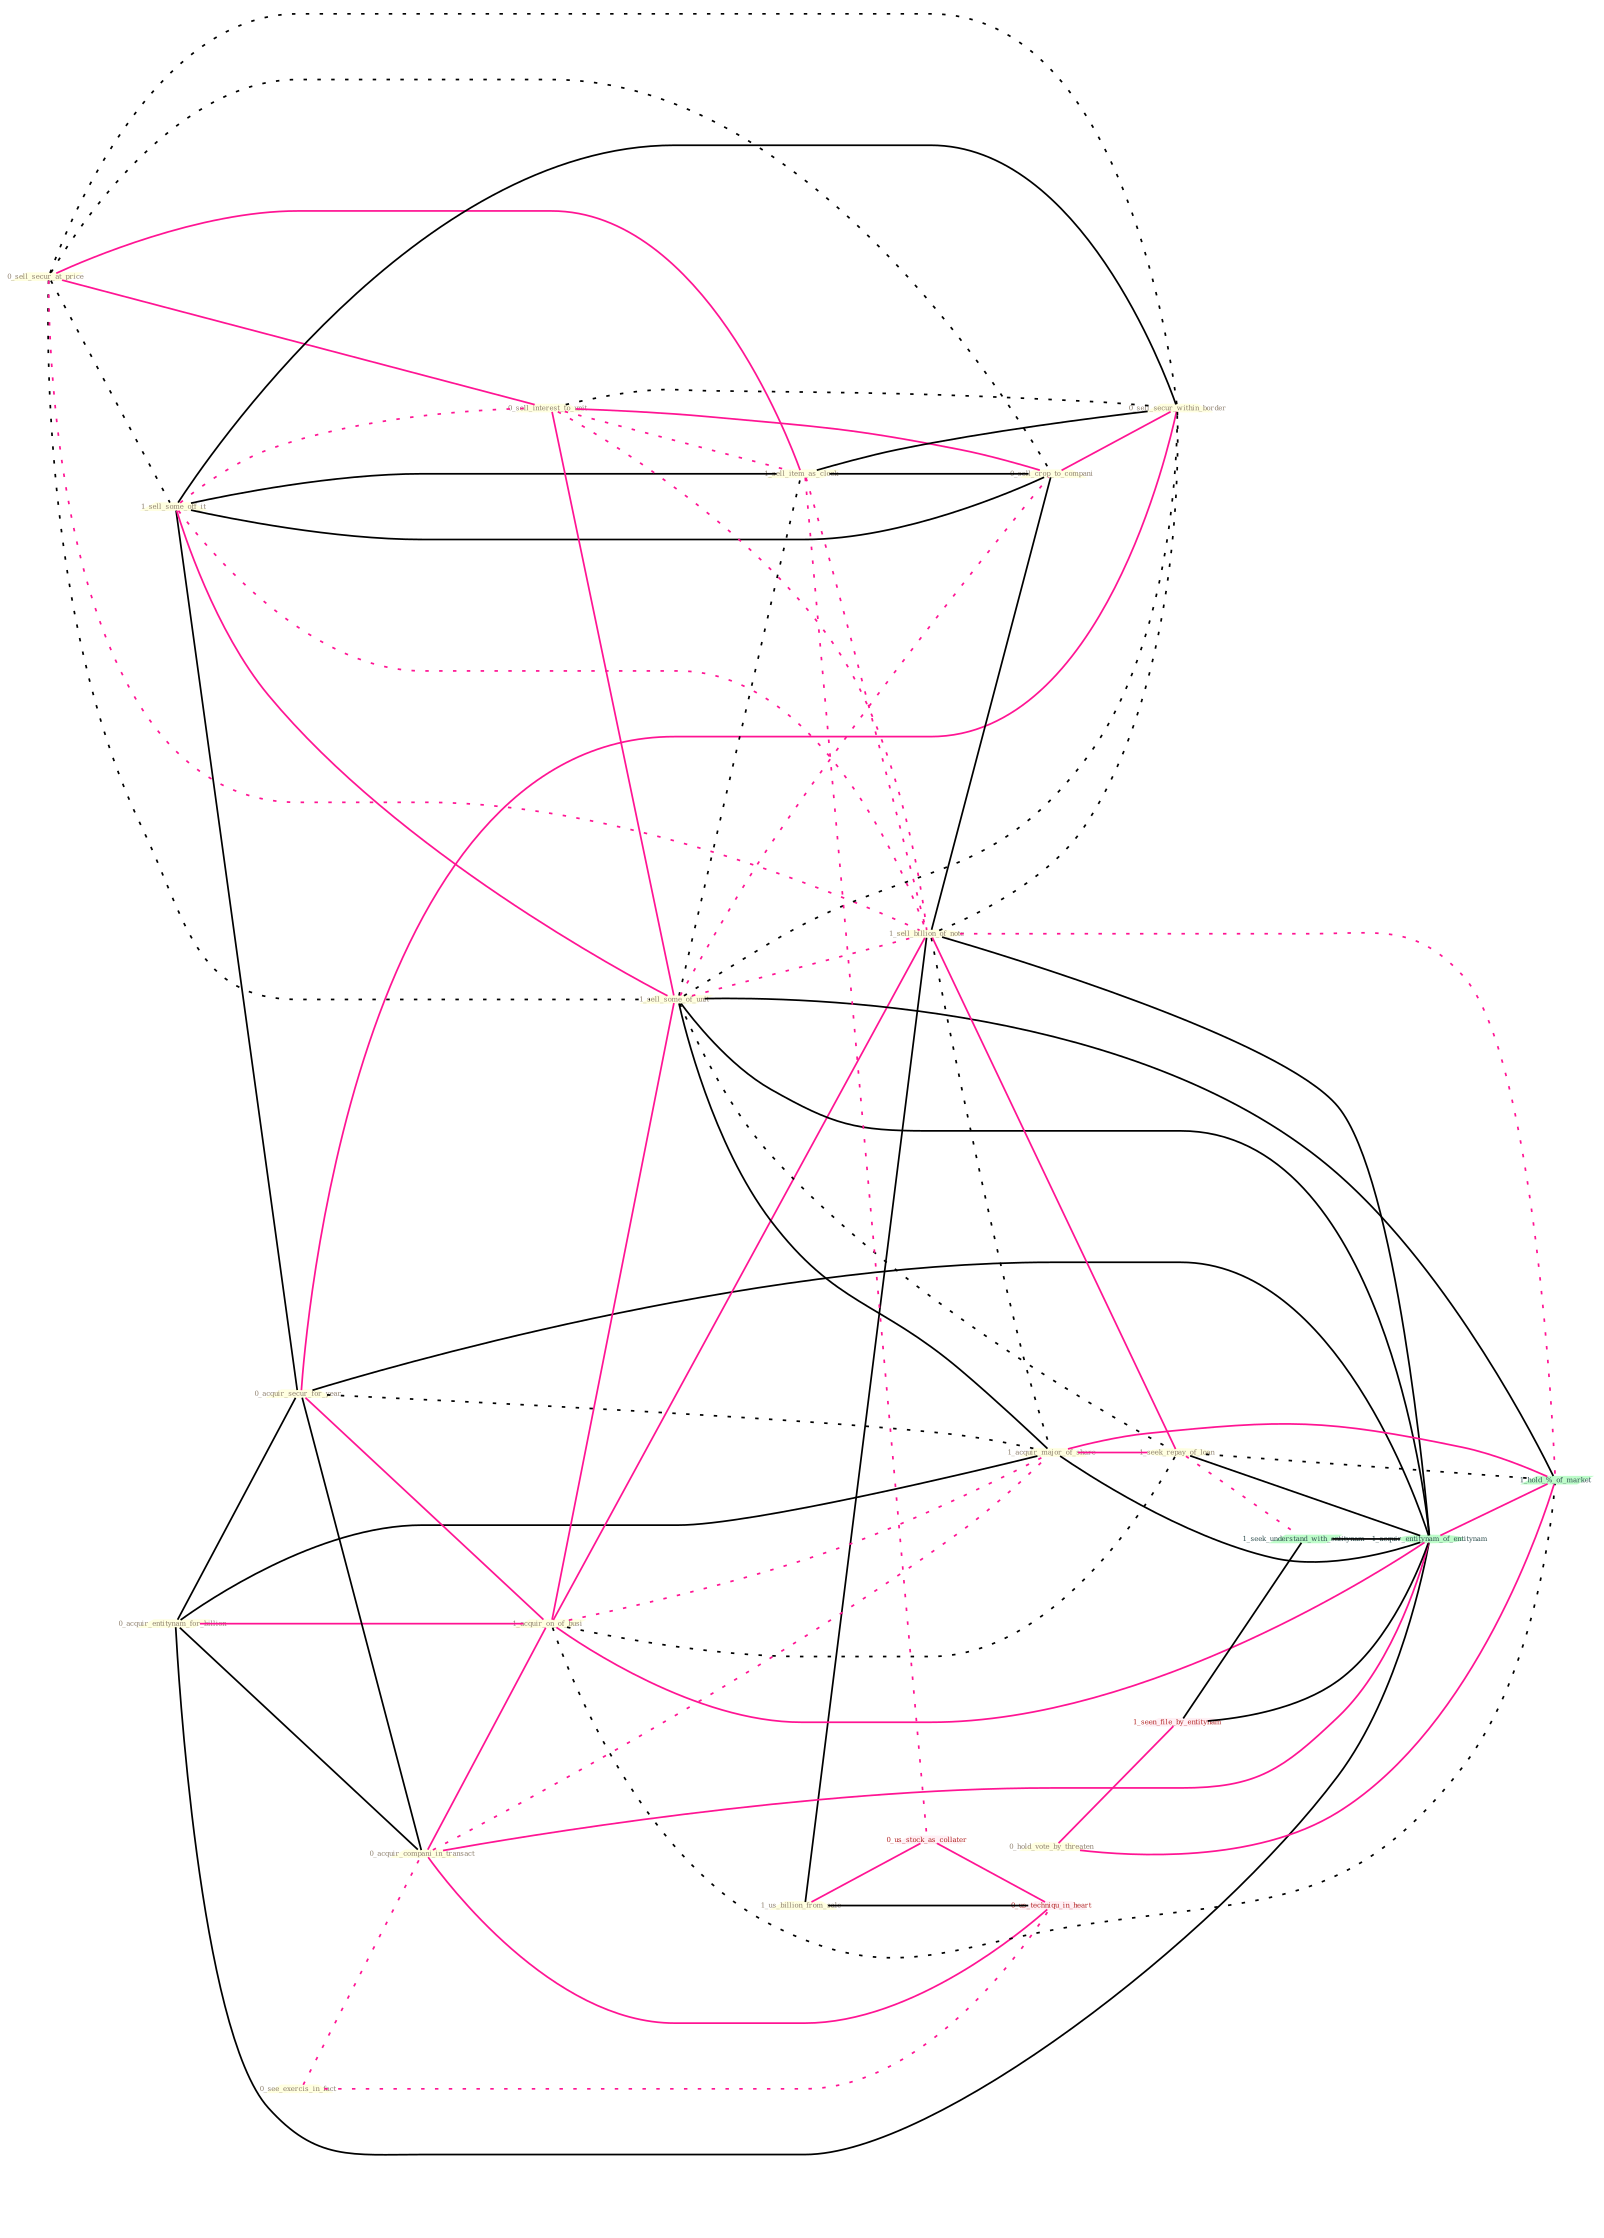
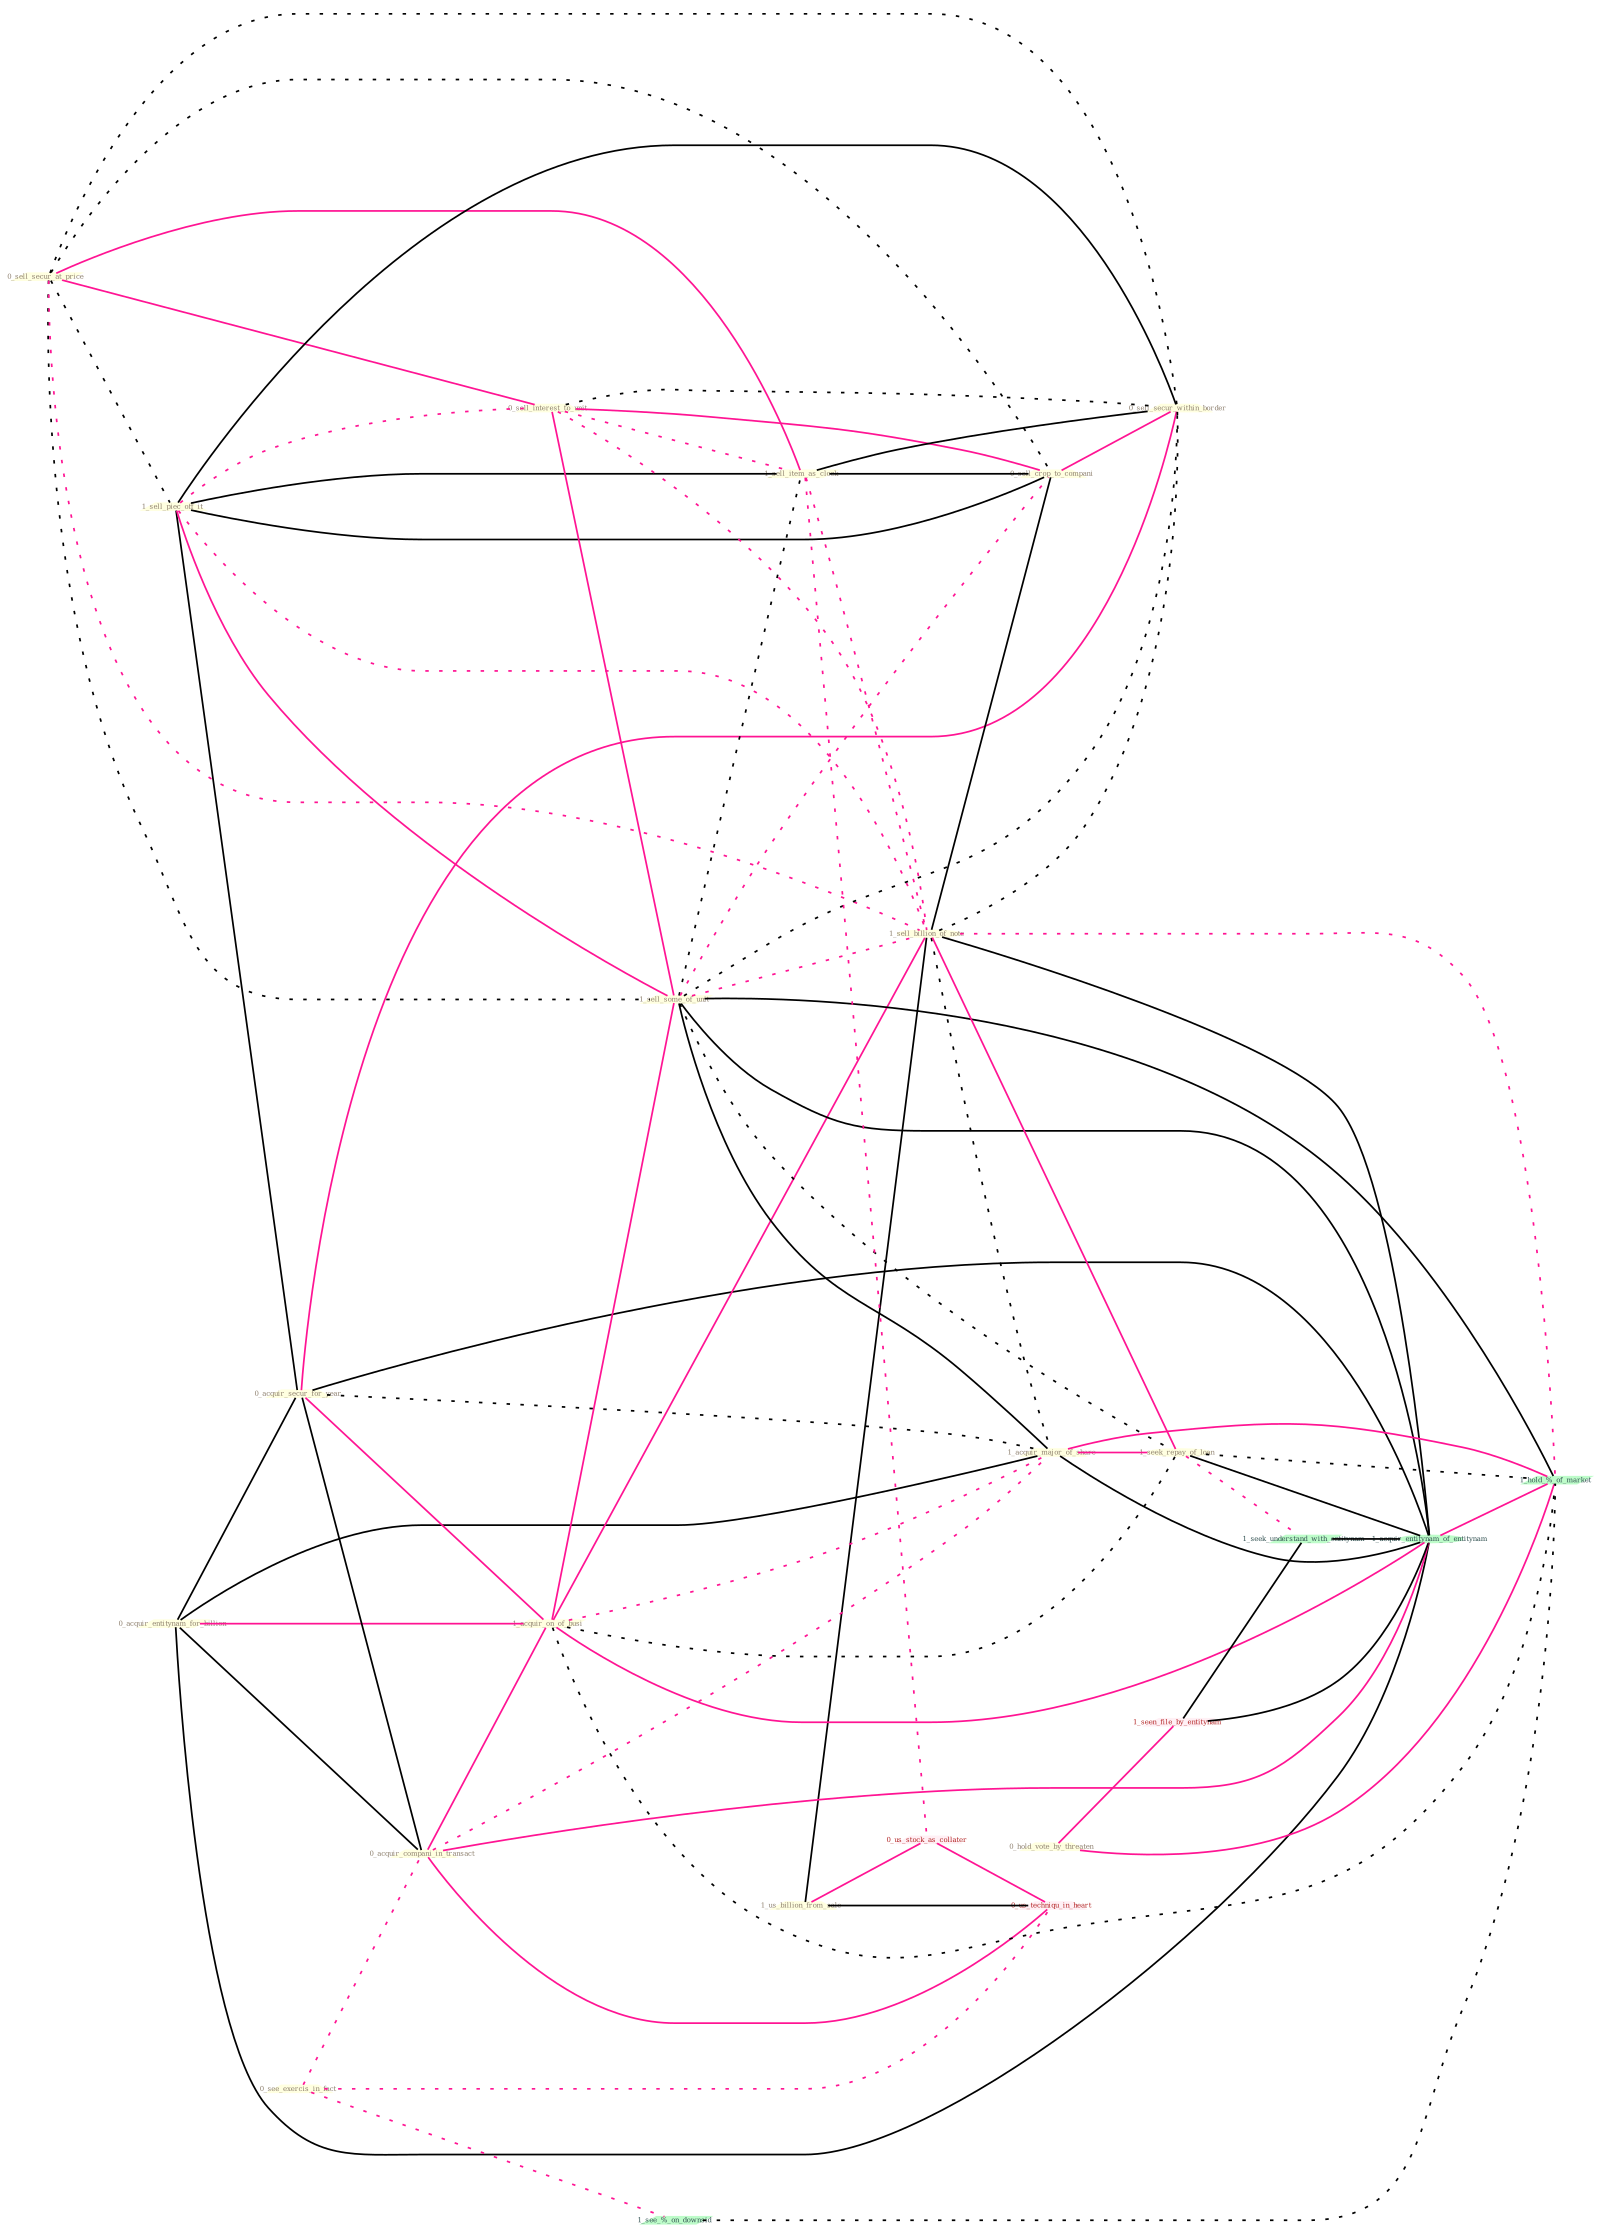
node "1_sell_some_off_it": label "1_sell_some_off_it" -> "1_sell_piec_off_it"
node "1_see_%_on_downsid": added
